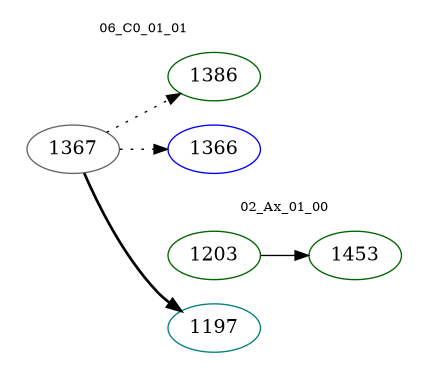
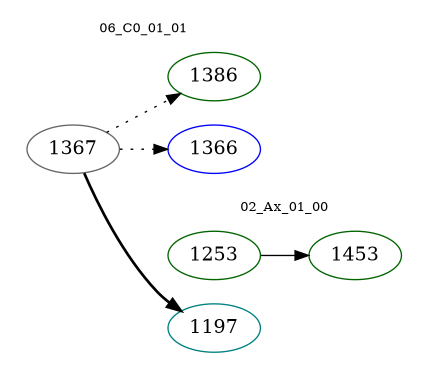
node "1203": label "1203" -> "1253"
